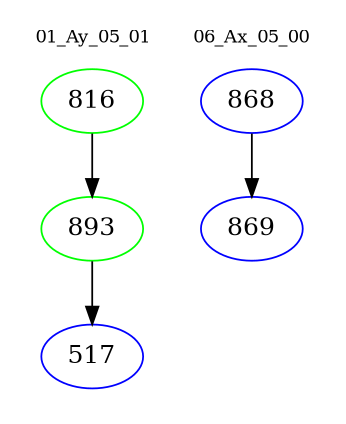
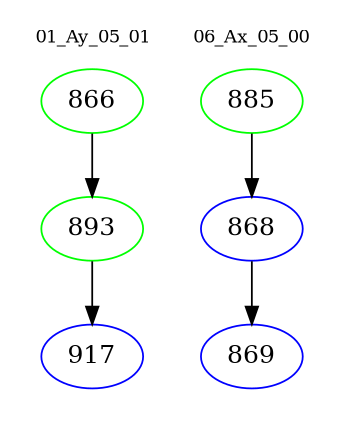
node "816": label "816" -> "866"
node "885": added
node "517": label "517" -> "917"
